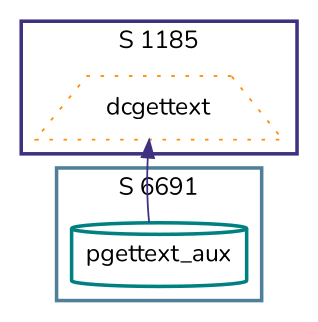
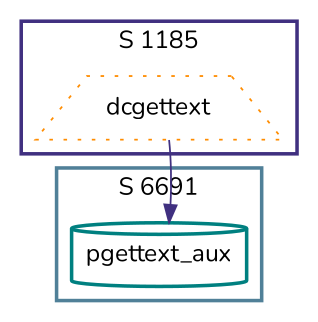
edge "pgettext_aux" -> "dcgettext": reversed
